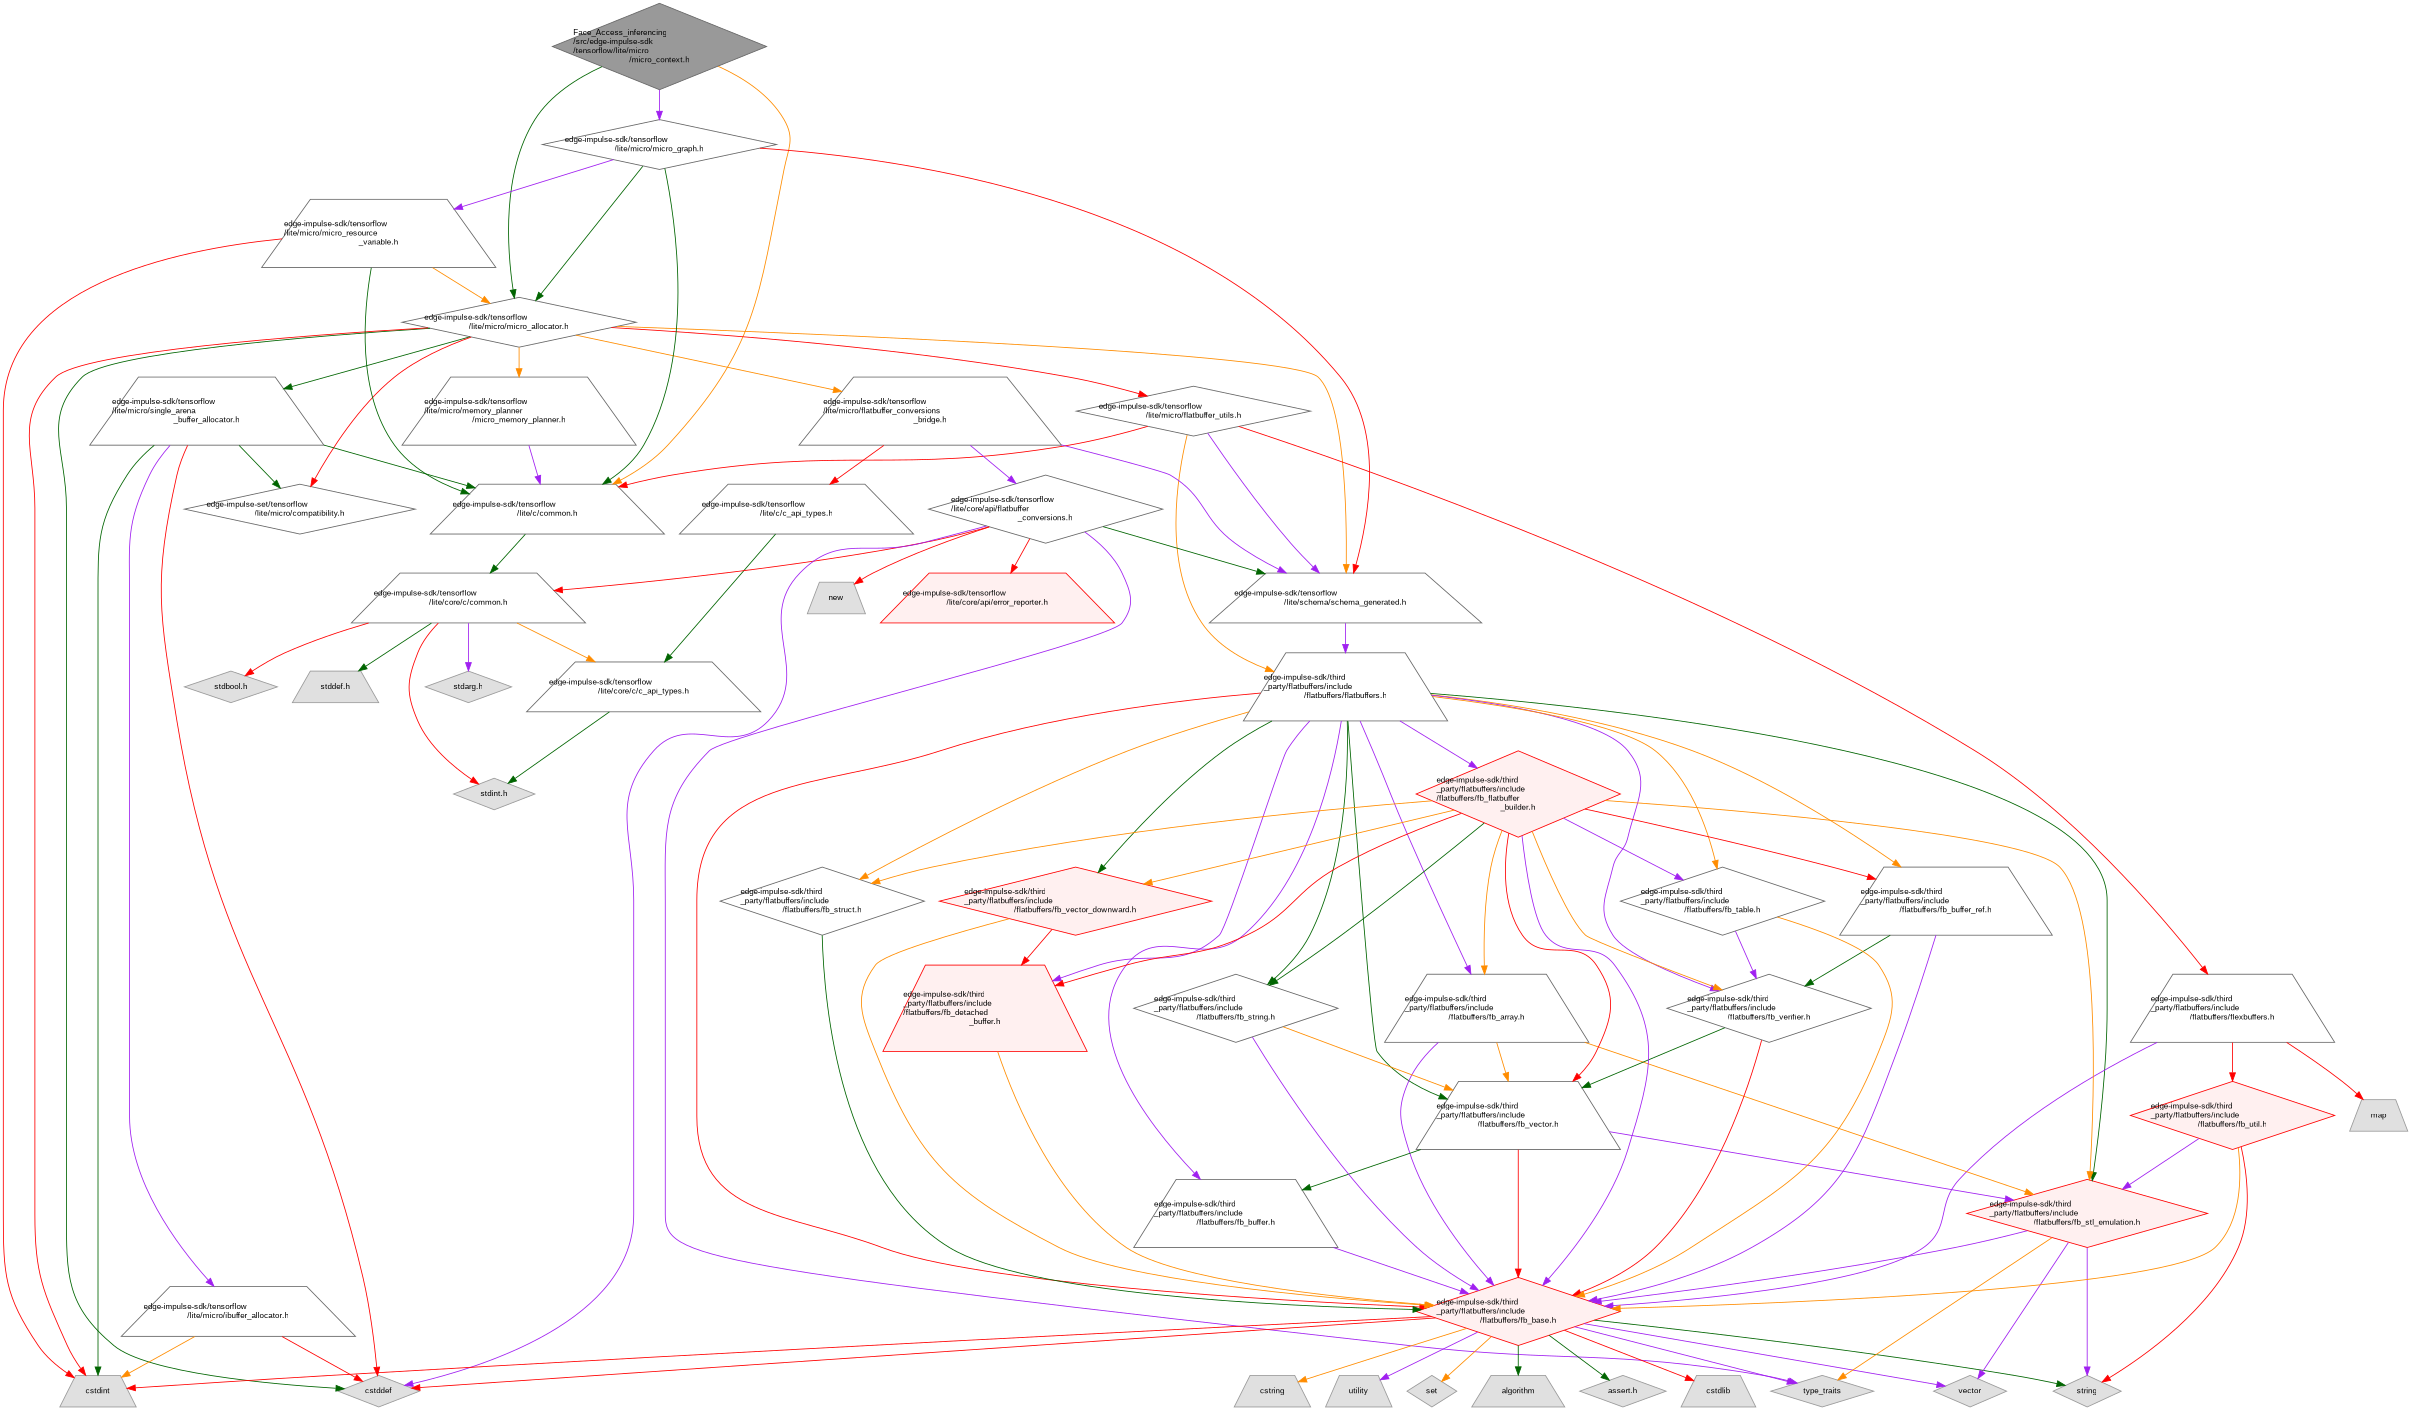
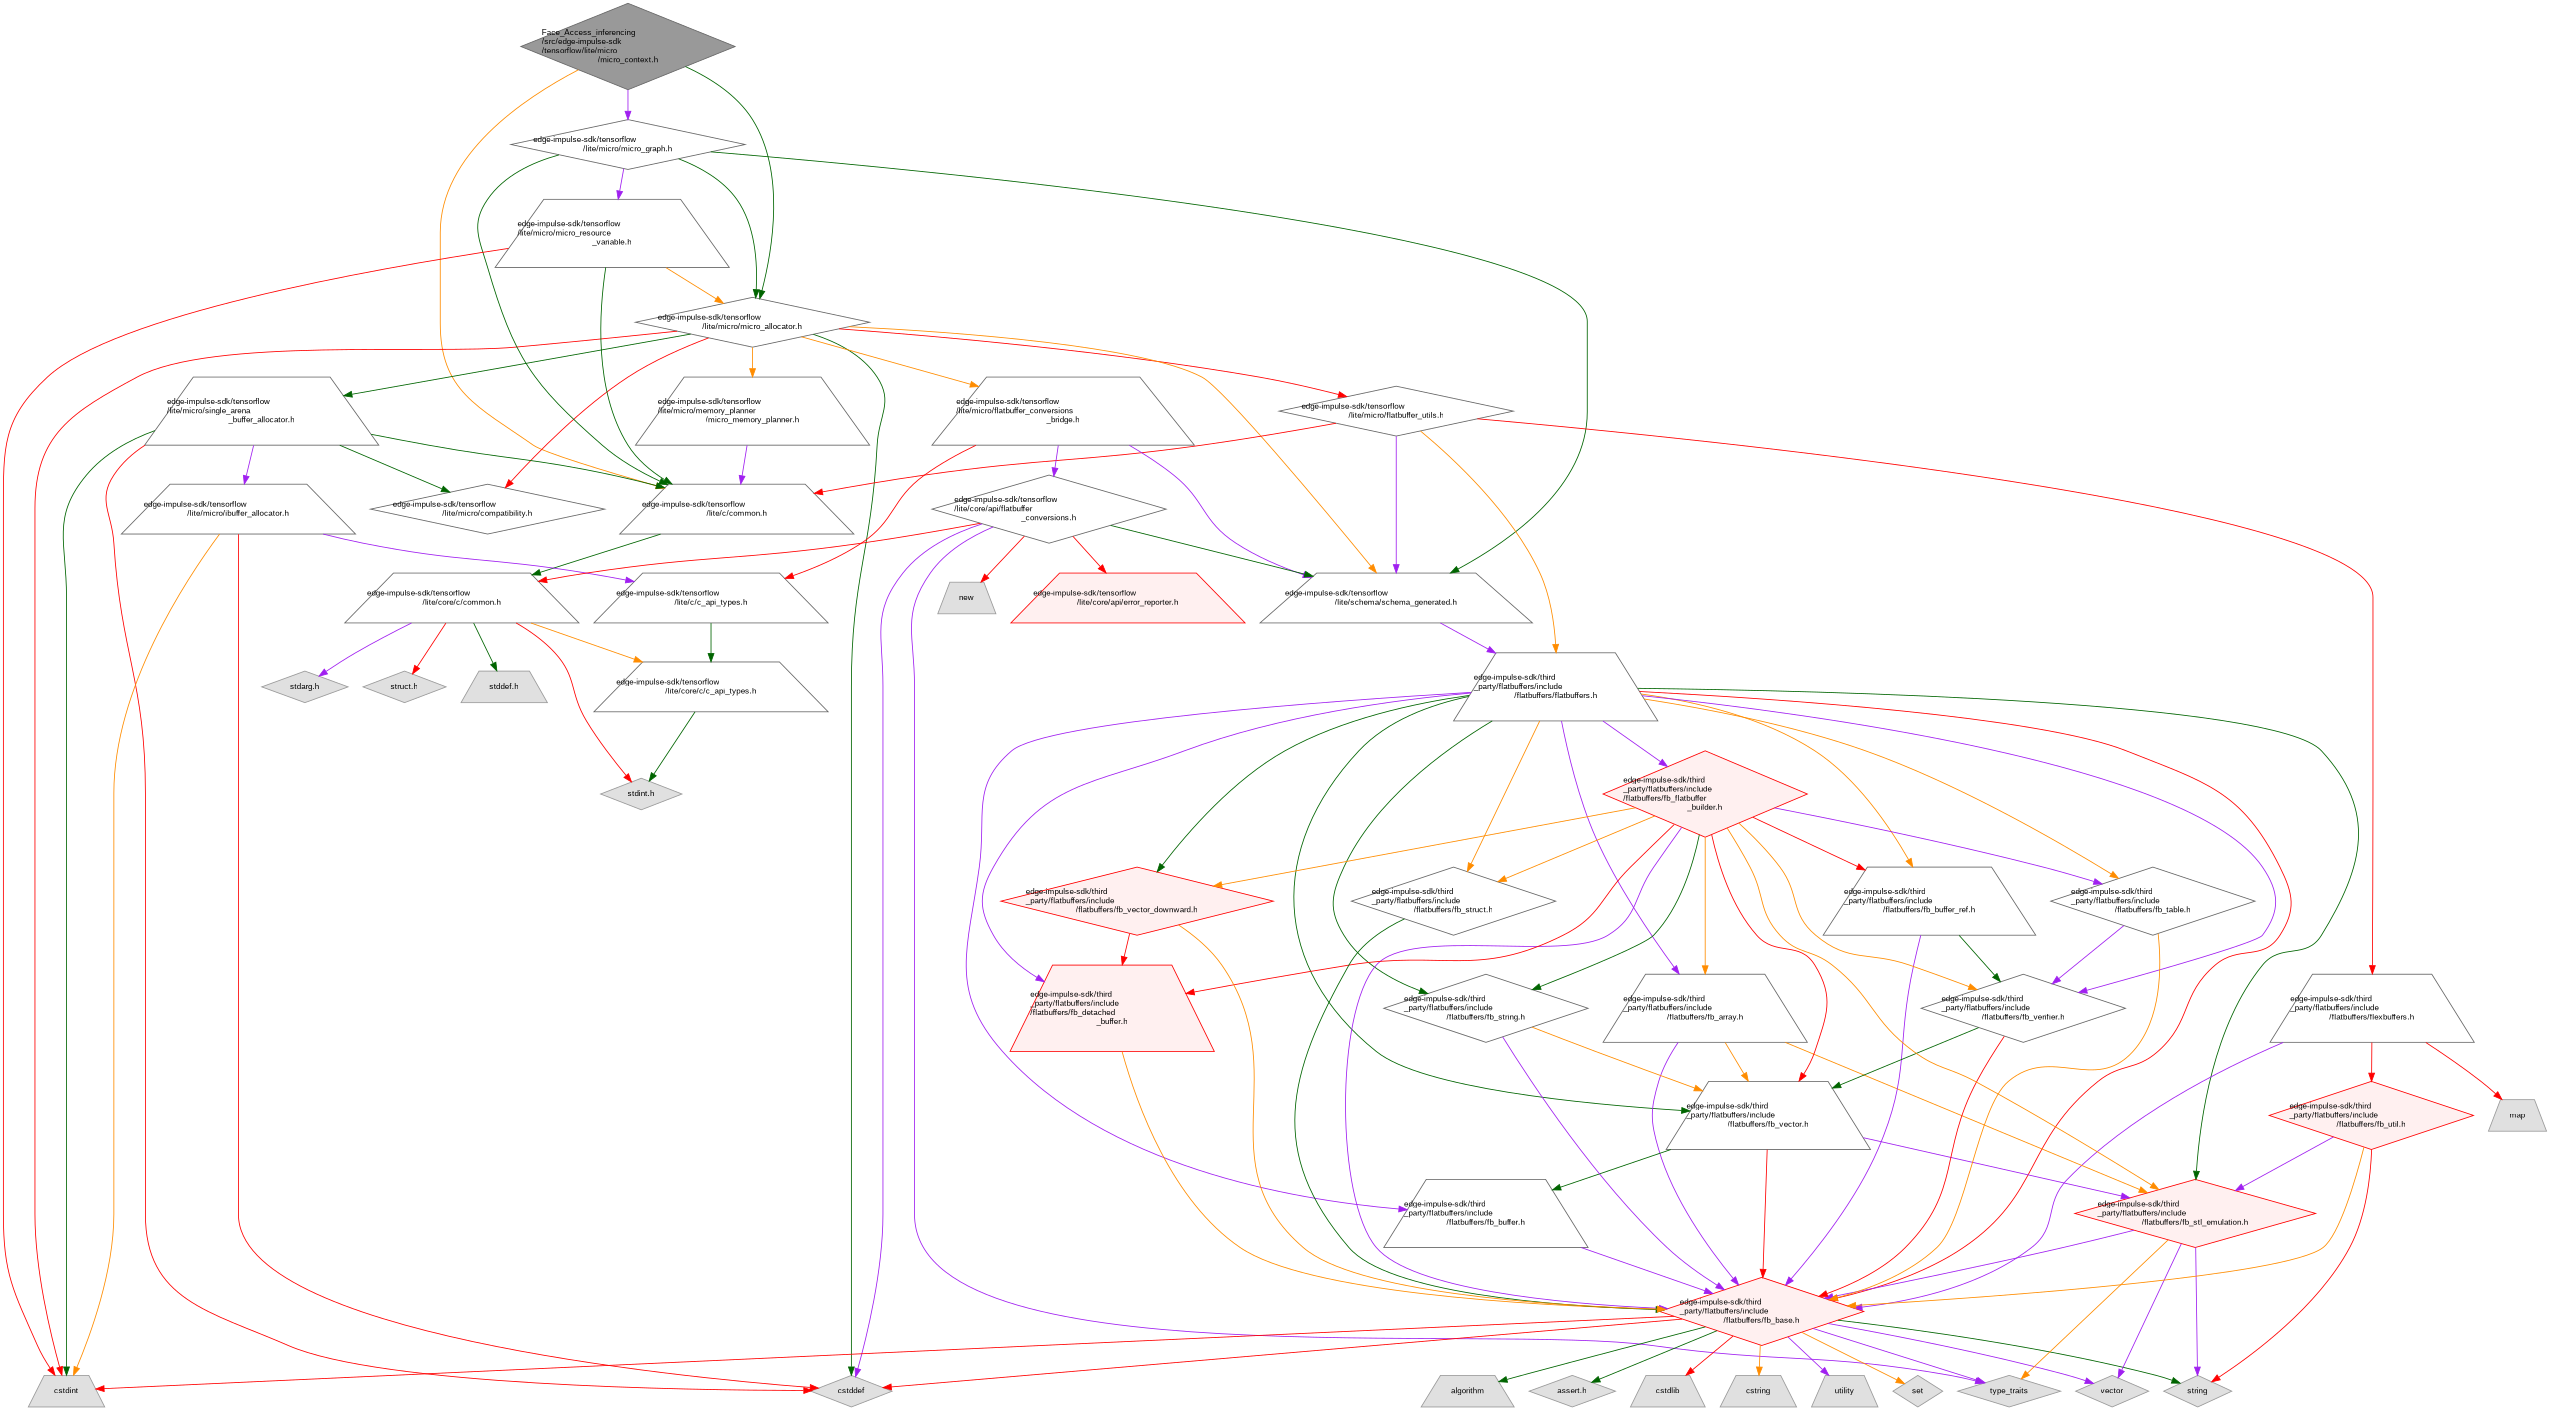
edge "edge-impulse-sdk/tensorflow /lite/micro/micro_graph.h" -> "edge-impulse-sdk/tensorflow /lite/schema/schema_generated.h": color red -> darkgreen
node "edge-impulse-set/tensorflow /lite/micro/compatibility.h": label "edge-impulse-set/tensorflow /lite/micro/compatibility.h" -> "edge-impulse-sdk/tensorflow /lite/micro/compatibility.h"
edge "edge-impulse-sdk/tensorflow /lite/micro/ibuffer_allocator.h" -> "edge-impulse-sdk/tensorflow /lite/c/c_api_types.h": added
node "stdbool.h": label "stdbool.h" -> "struct.h"
